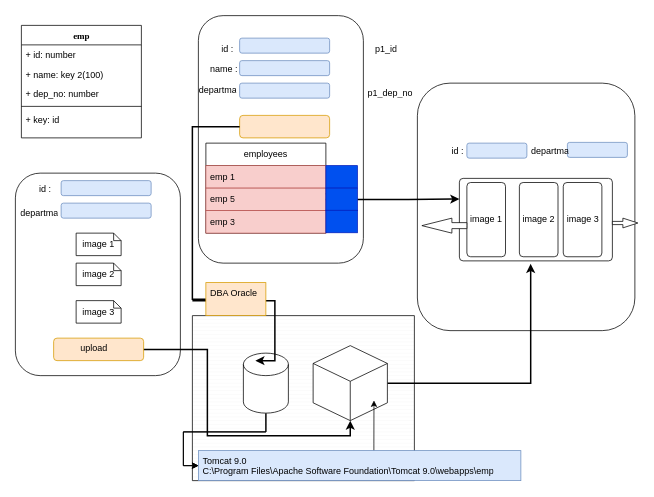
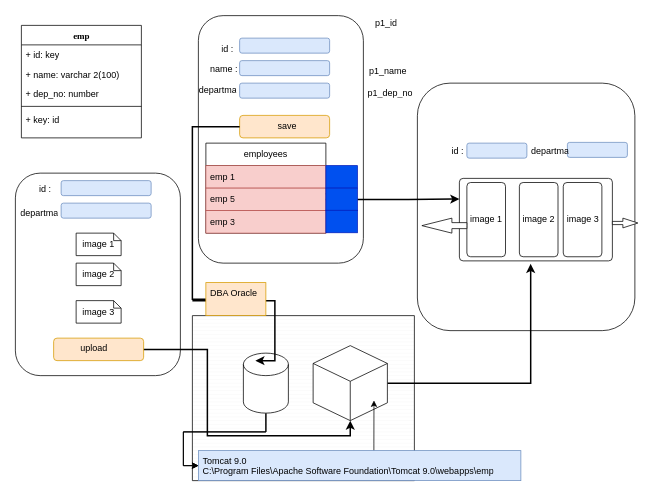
node "p1_id": moved (387, 48) -> (387, 22)
node "+ id: number": label "+ id: number" -> "+ id: key"
node "p1_name": added
node "+ name: key 2(100)": label "+ name: key 2(100)" -> "+ name: varchar 2(100)"
node "save": added
